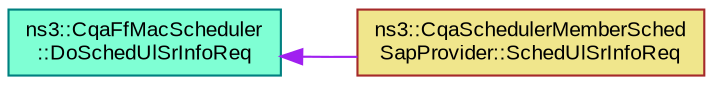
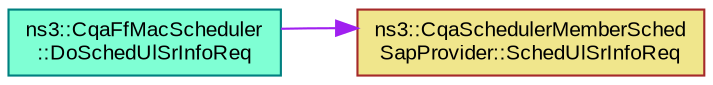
edge "ns3::CqaSchedulerMemberSched SapProvider::SchedUlSrInfoReq" -> "ns3::CqaFfMacScheduler ::DoSchedUlSrInfoReq": reversed
